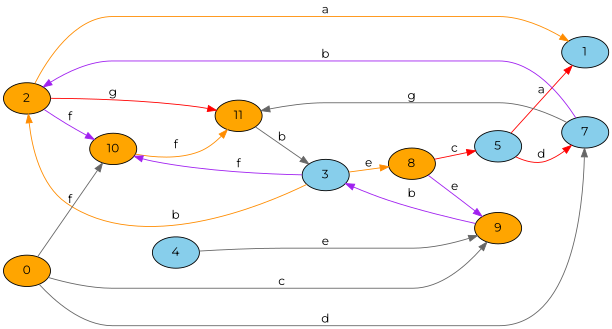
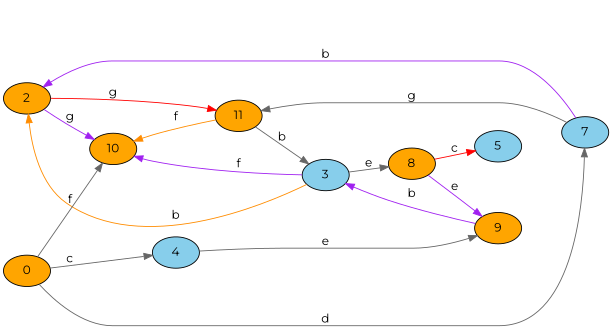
node "1": removed
edge "2" -> "10": label "f" -> "g"
edge "10" -> "11": reversed
edge "5" -> "7": removed, label "d"
edge "3" -> "8": color darkorange -> gray40
edge "0" -> "9": now "0" -> "4"
